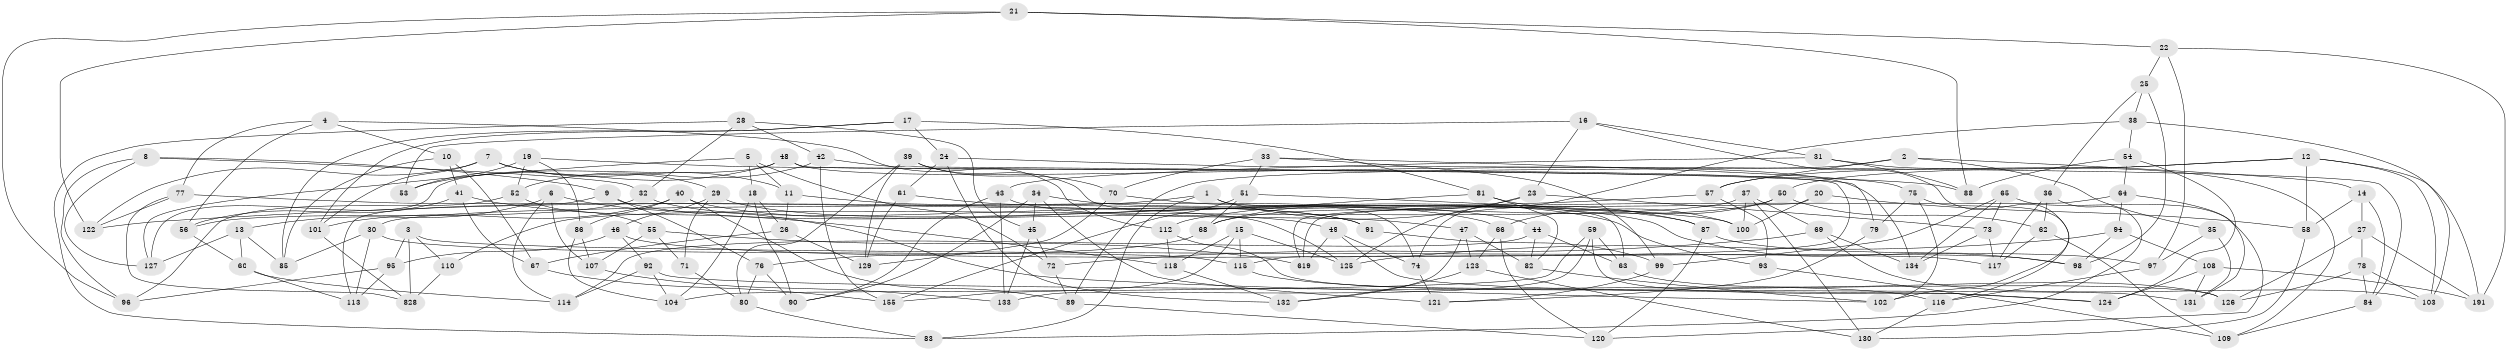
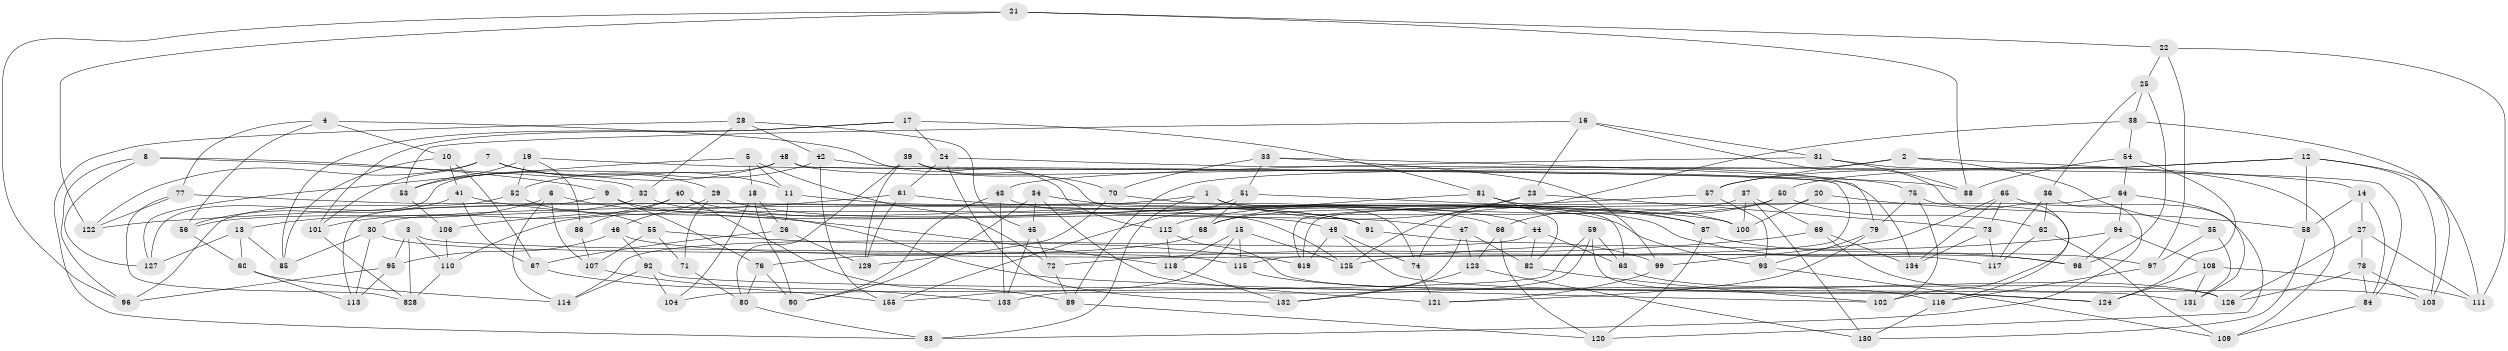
node "106": added
edge "79" -- "93": added
edge "86" -- "104": removed
node "191": label "191" -> "111"
